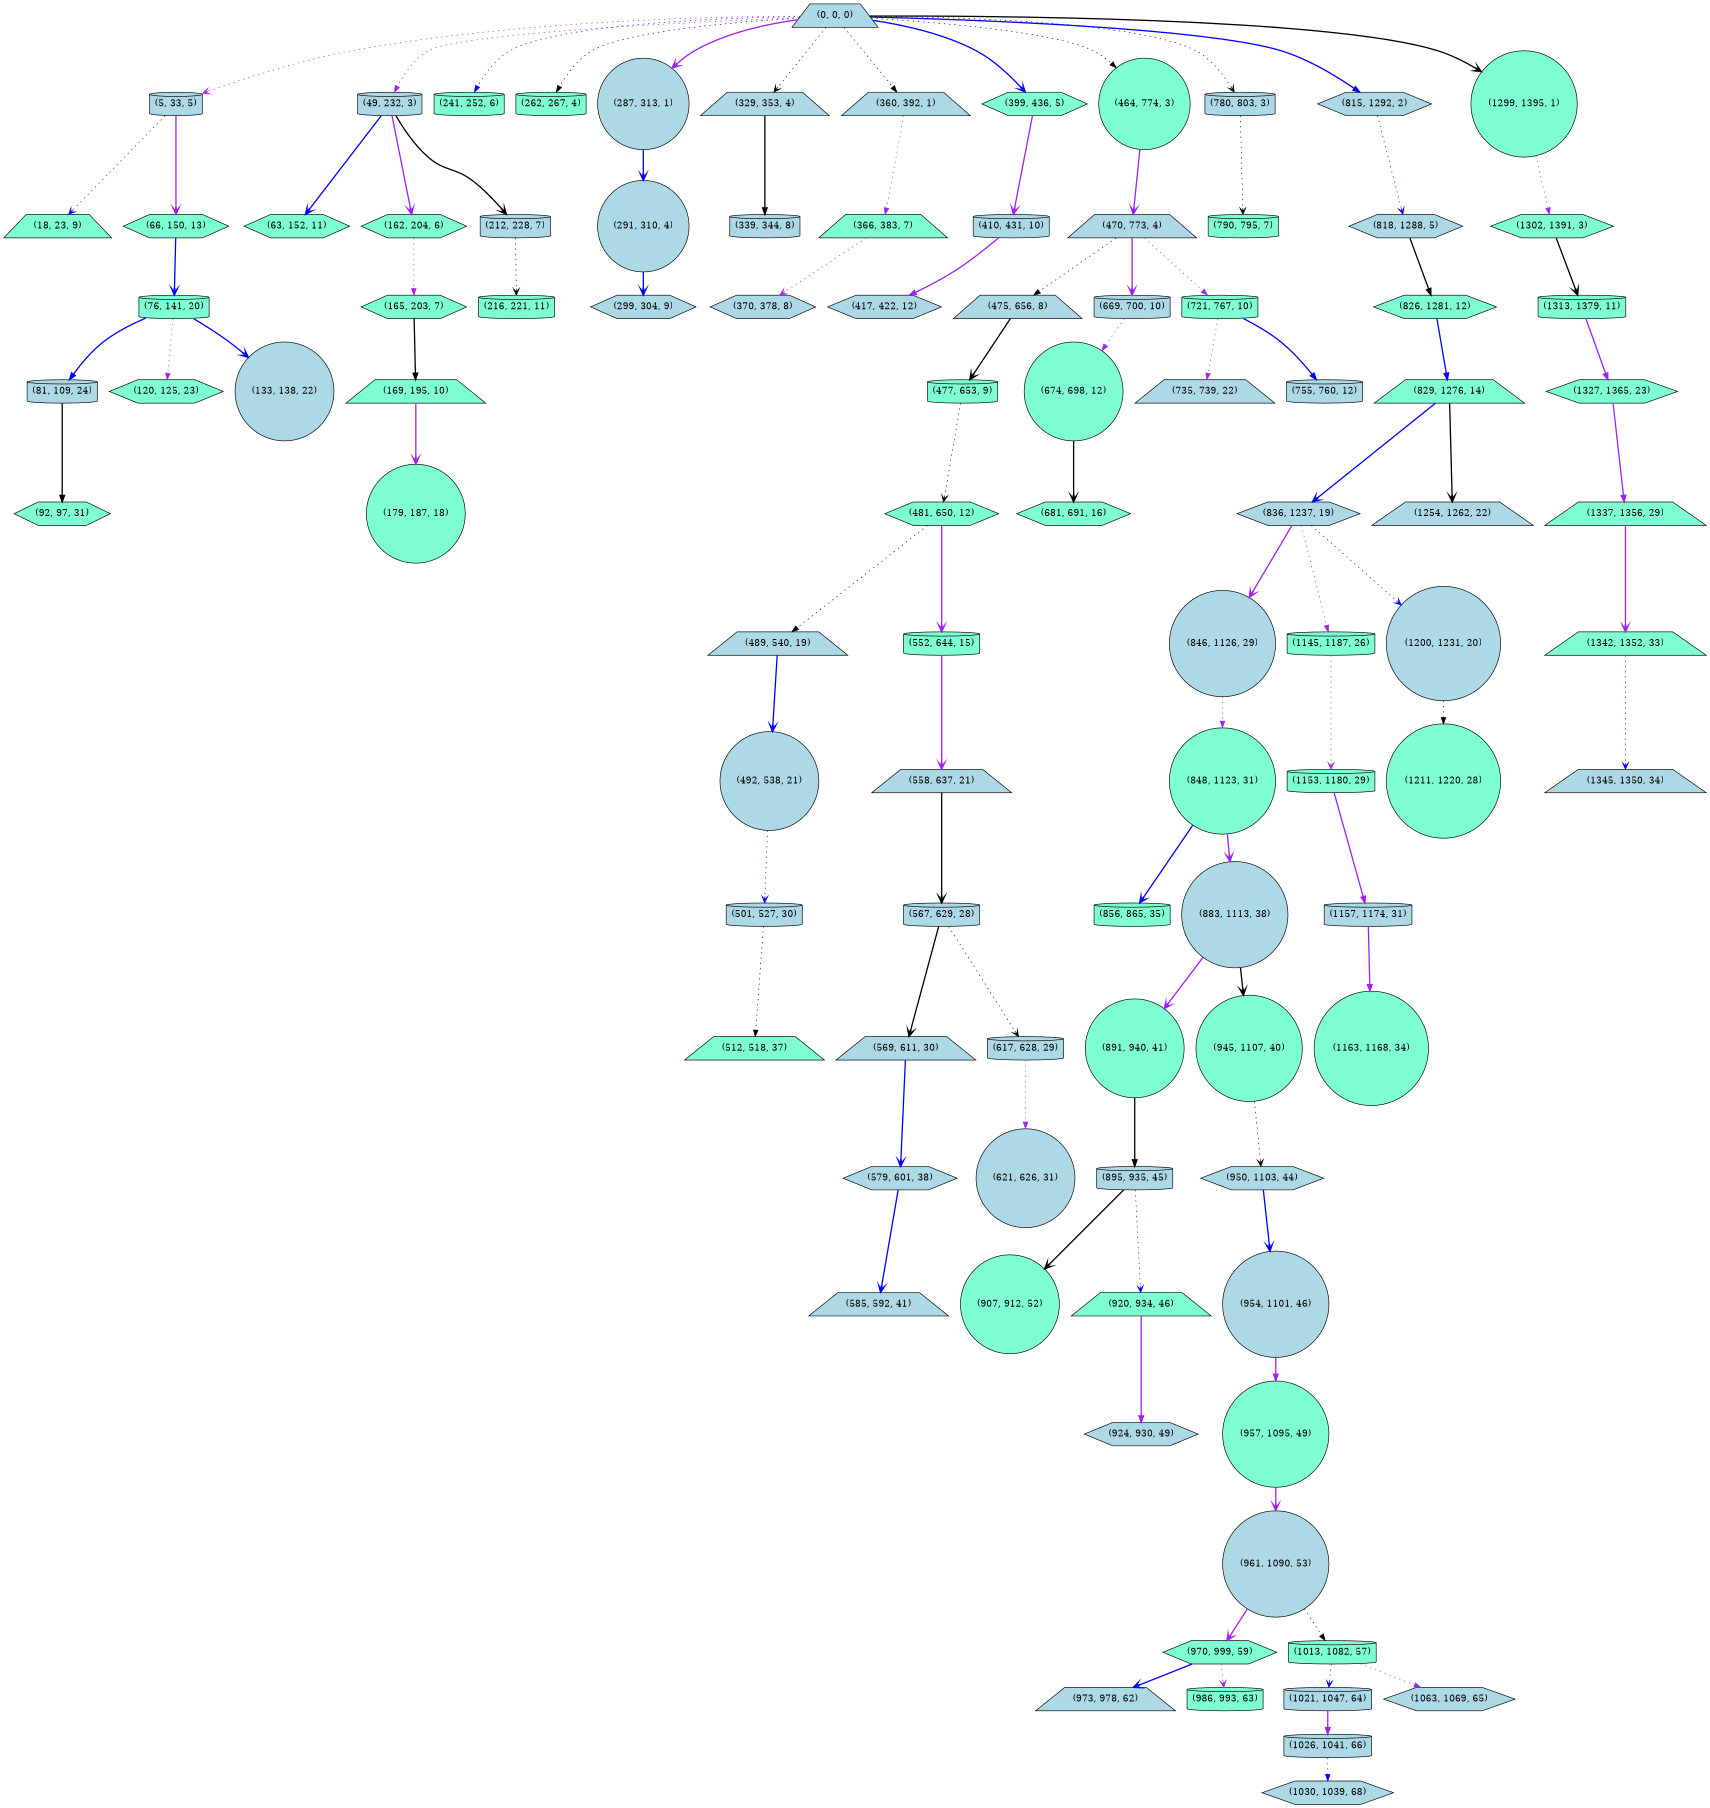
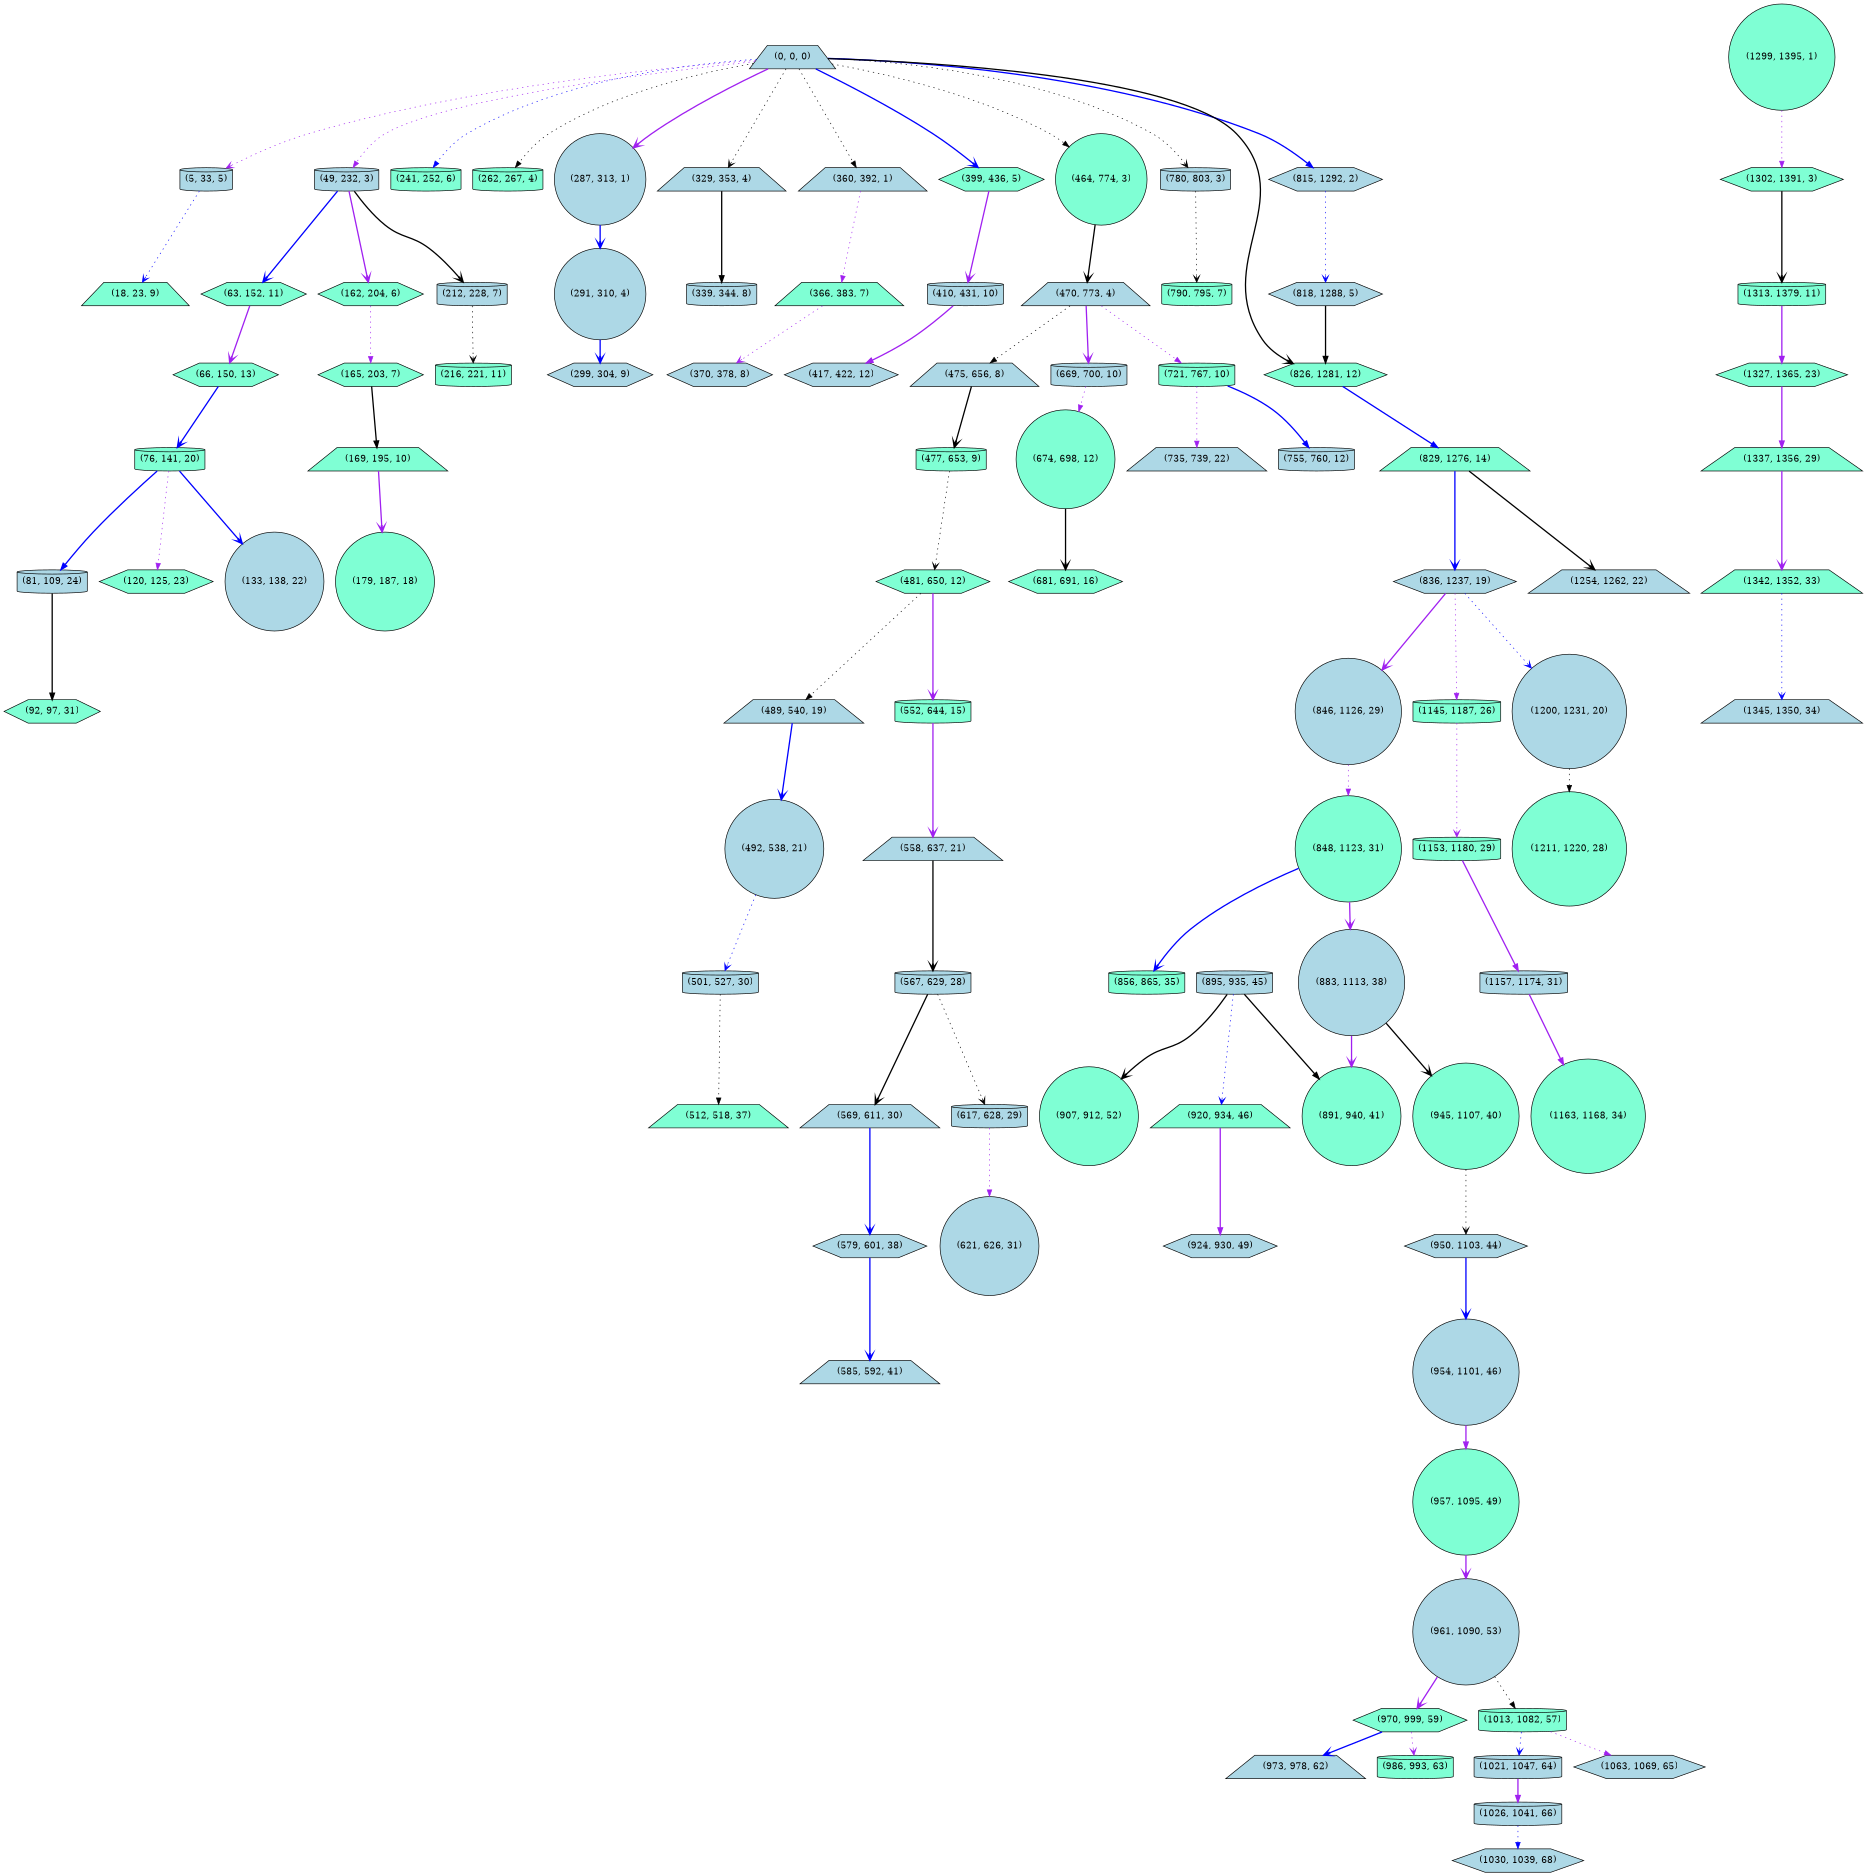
edge "(0, 0, 0)" -> "(1299, 1395, 1)": now "(0, 0, 0)" -> "(826, 1281, 12)"
edge "(5, 33, 5)" -> "(66, 150, 13)": now "(63, 152, 11)" -> "(66, 150, 13)"
edge "(464, 774, 3)" -> "(470, 773, 4)": color purple -> black
edge "(891, 940, 41)" -> "(895, 935, 45)": reversed
